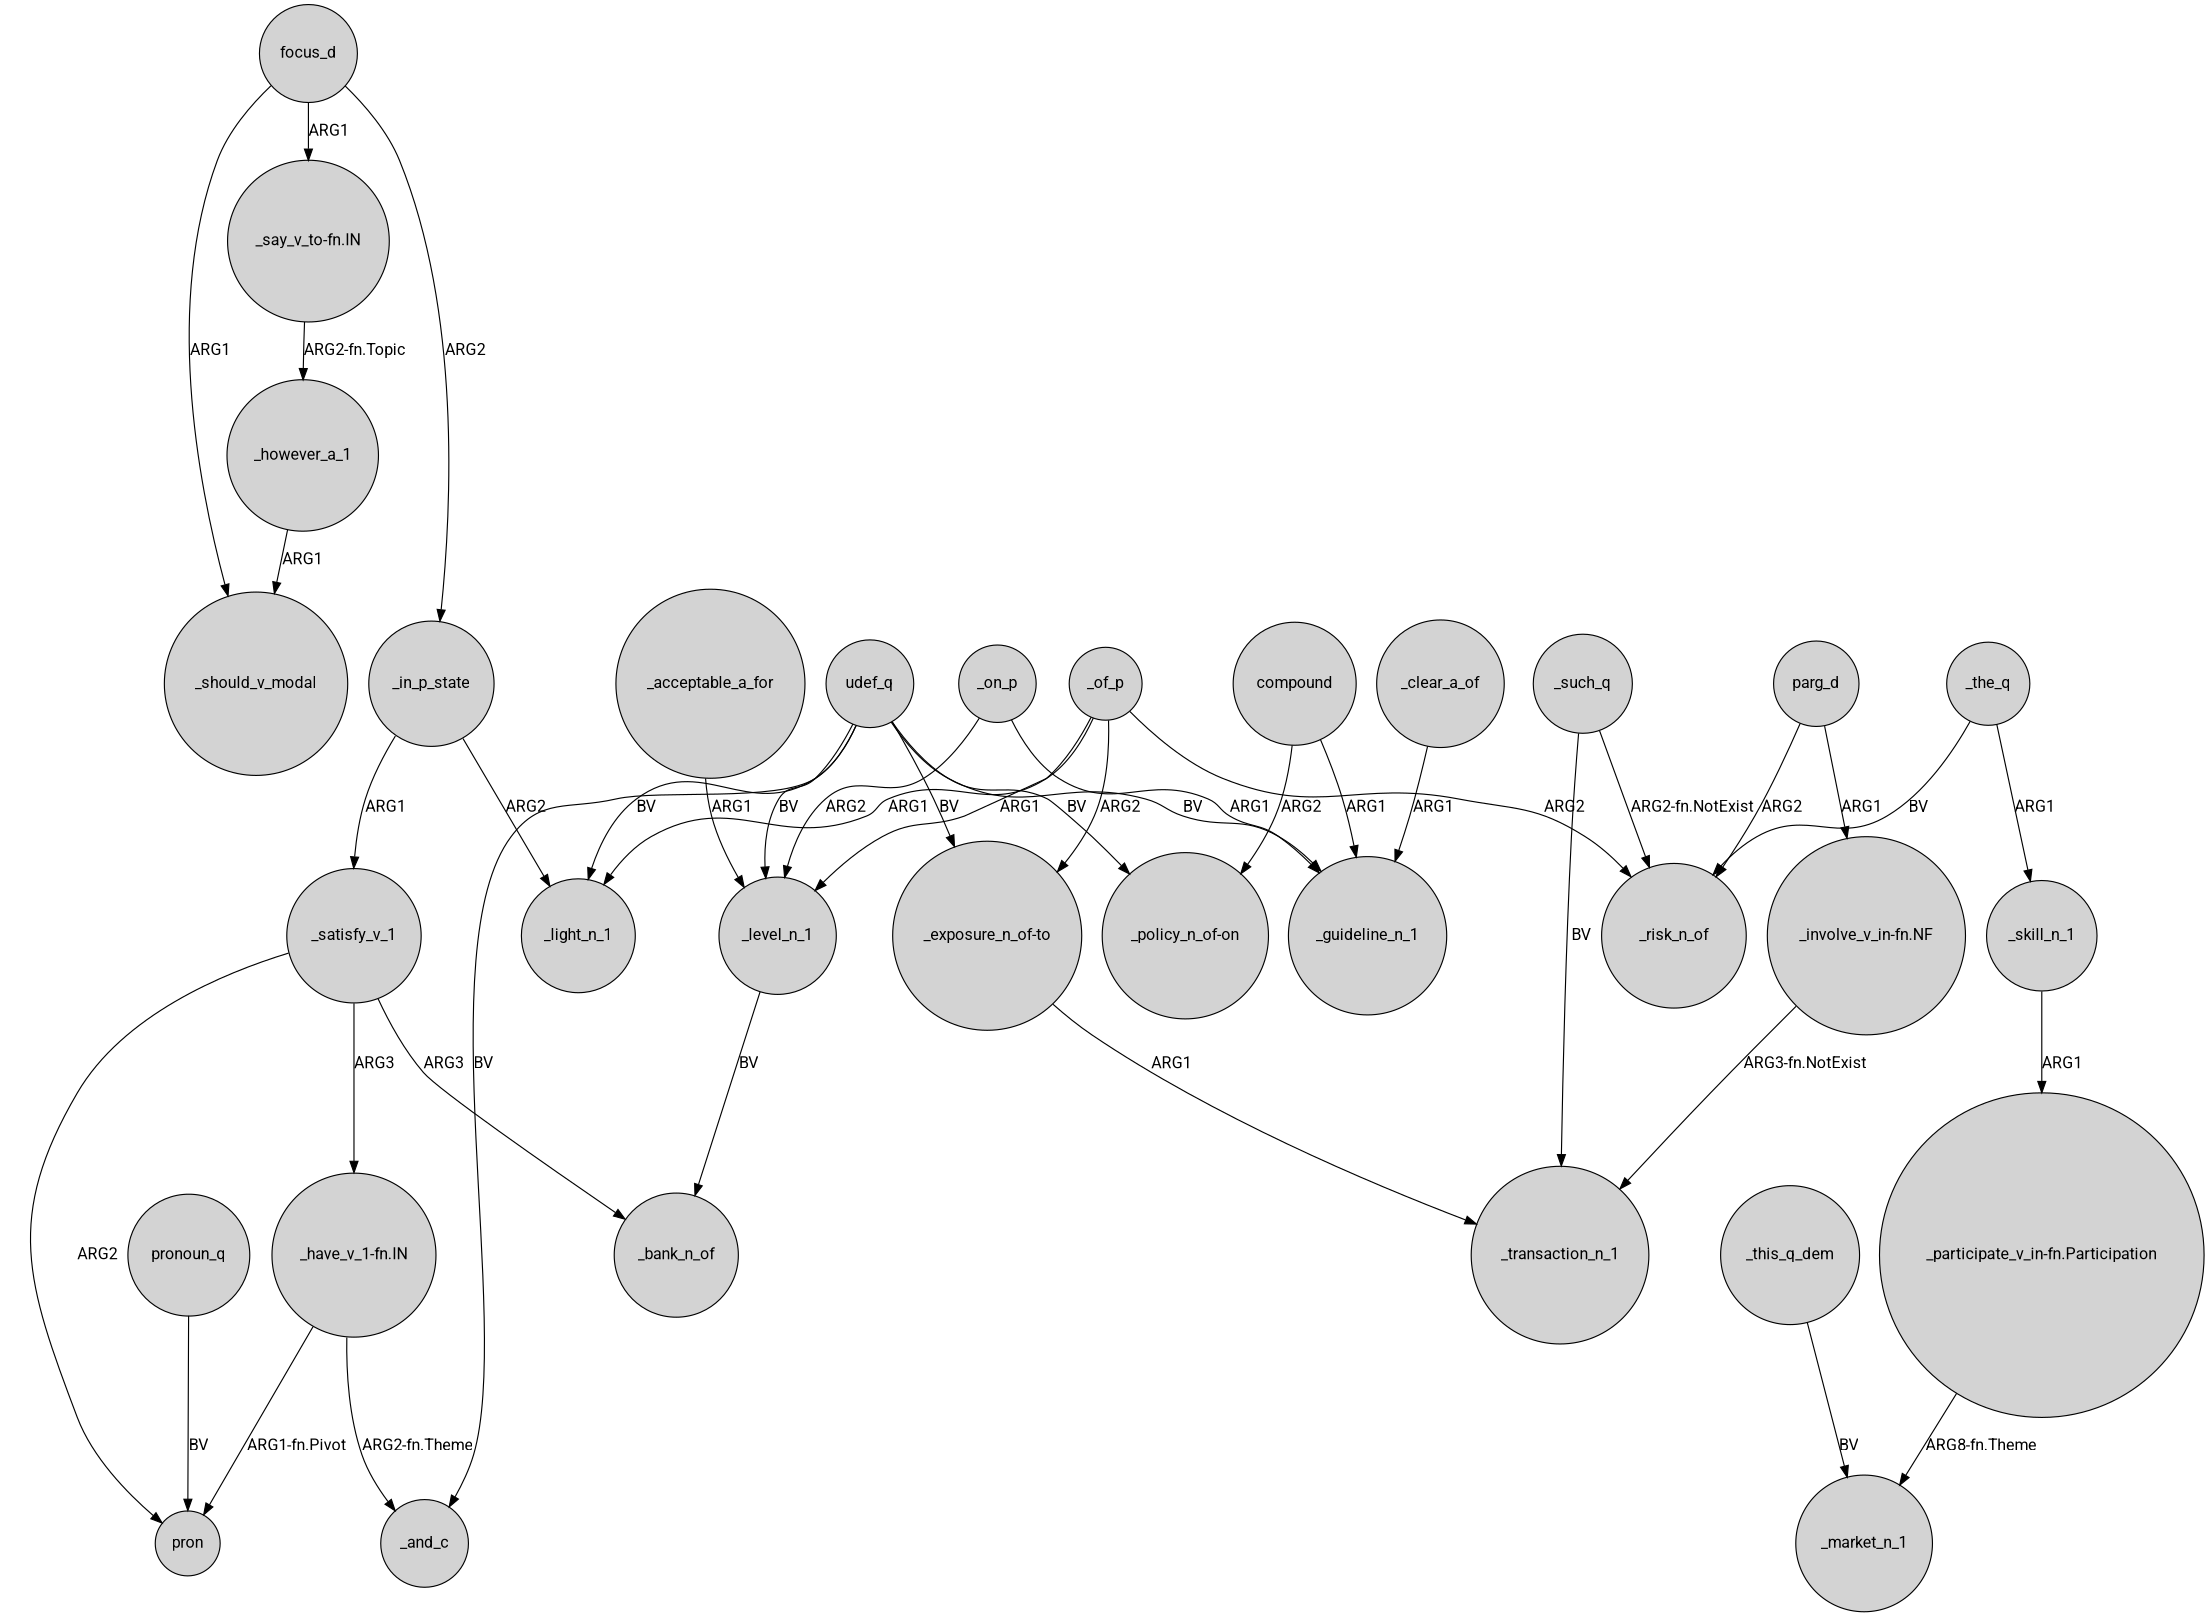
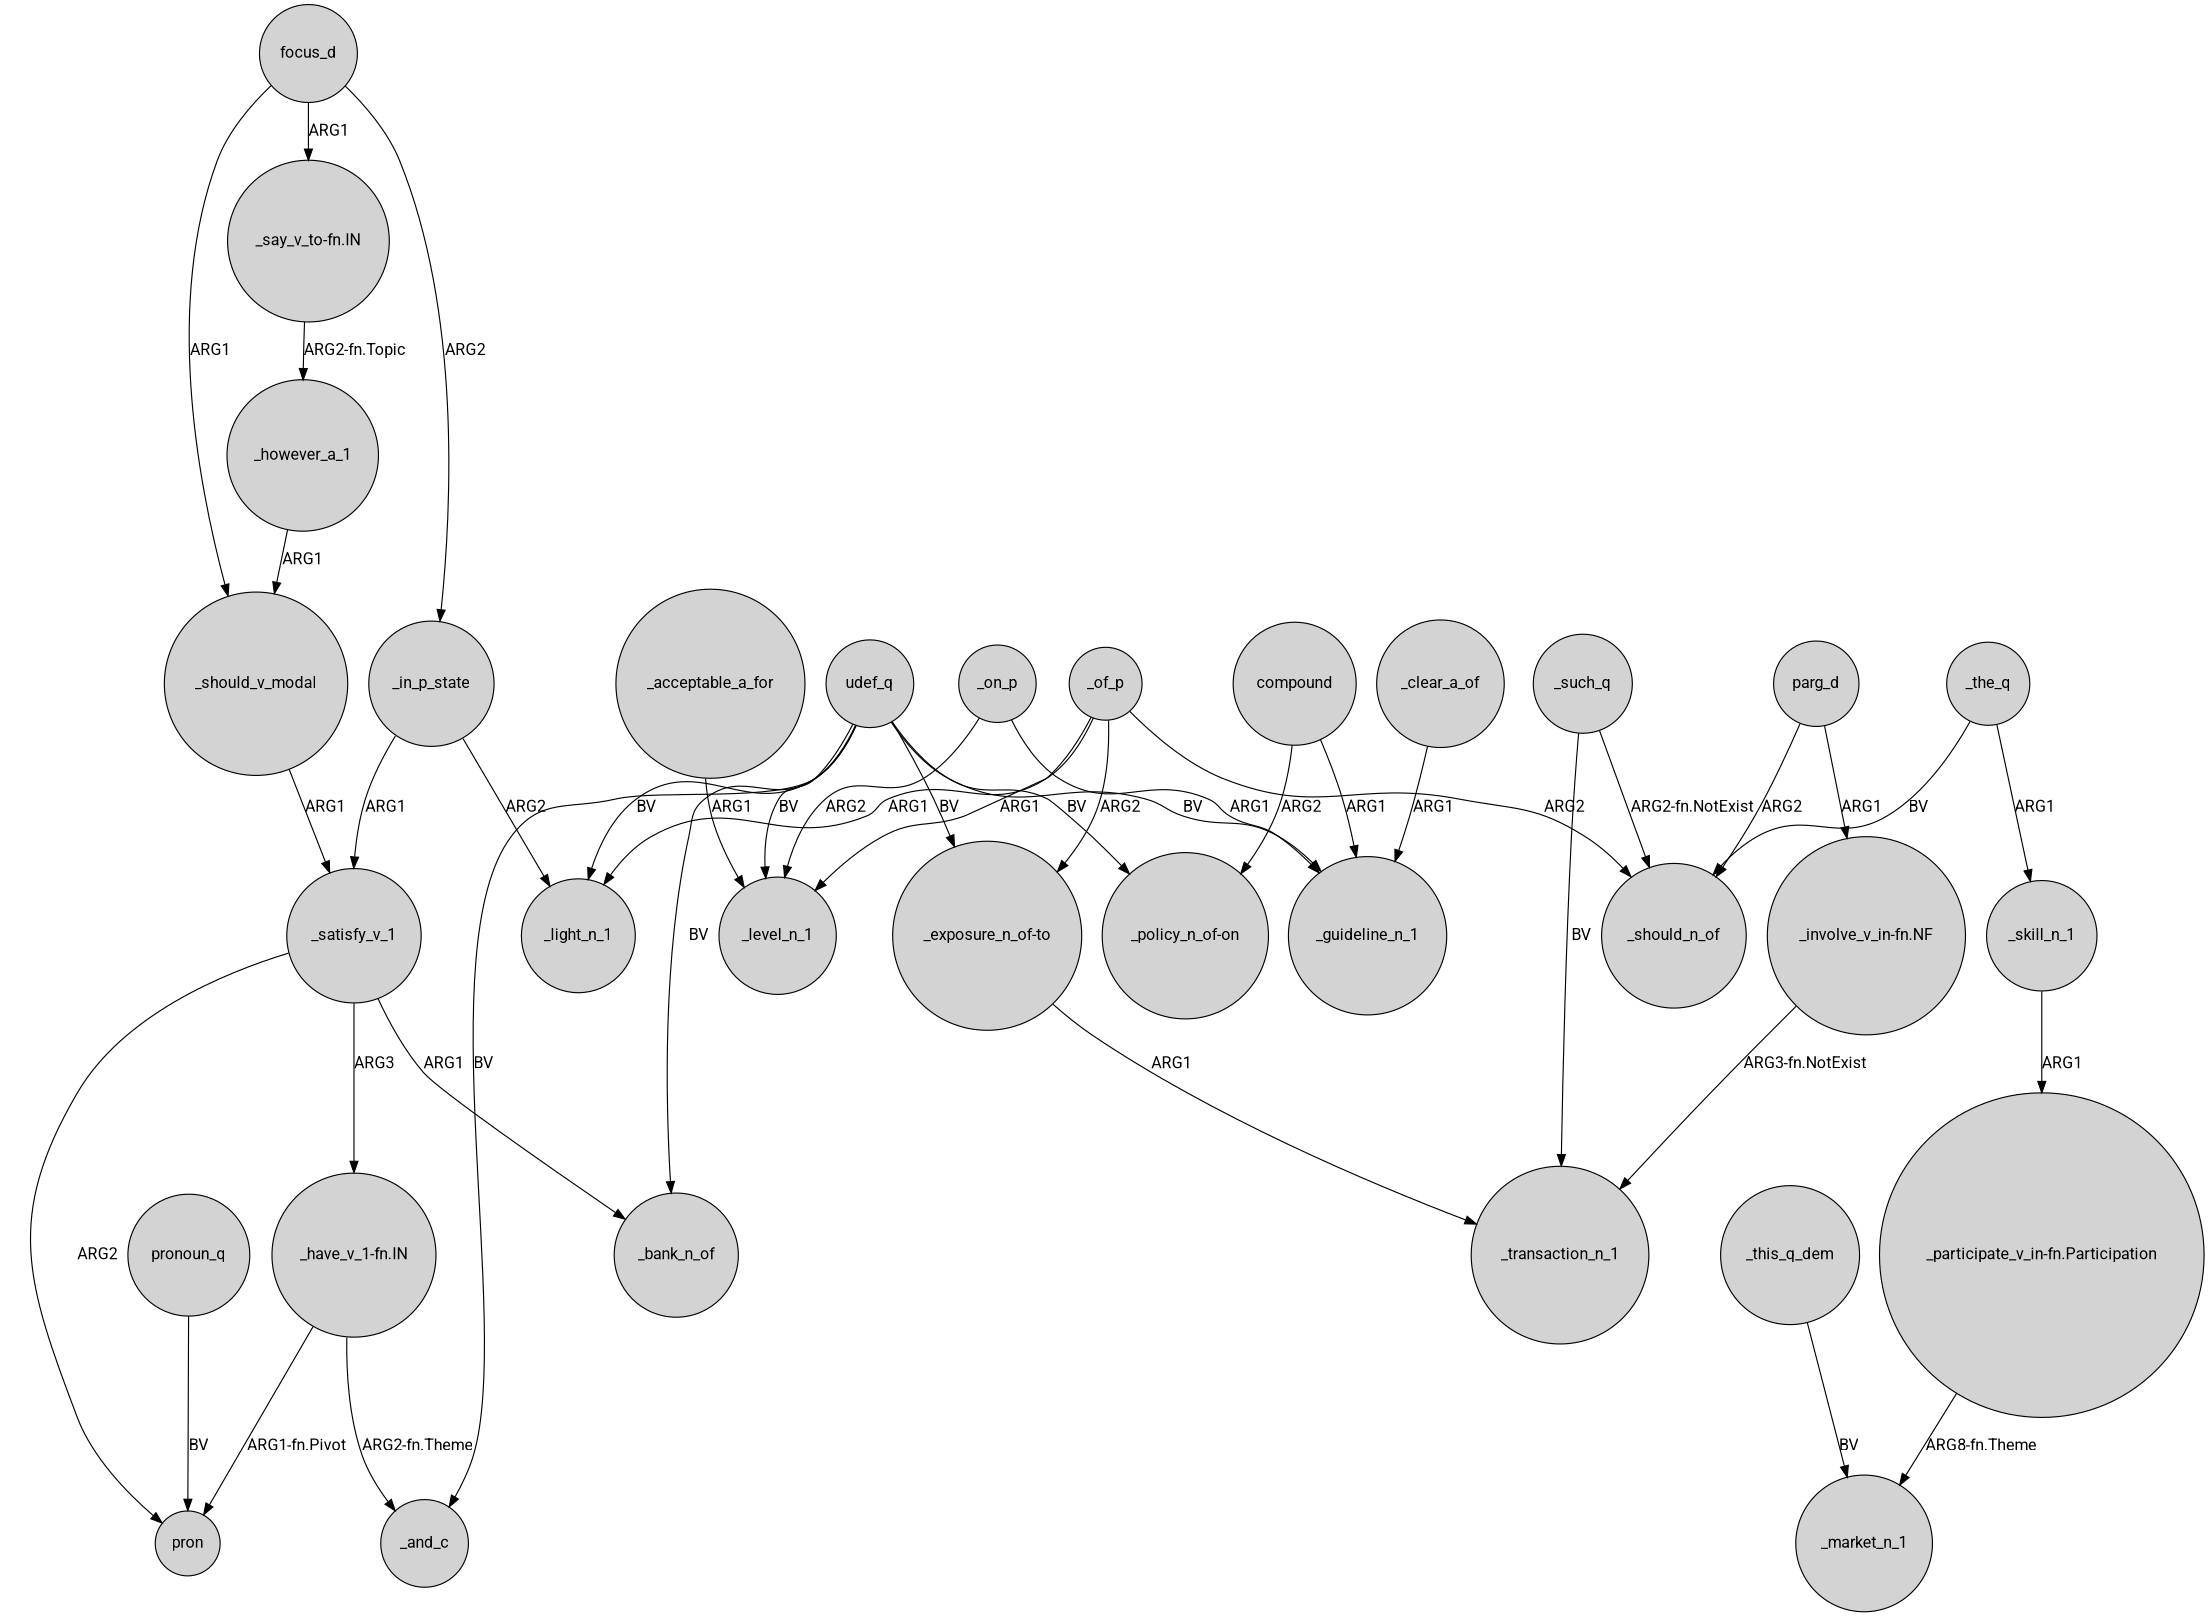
edge "_should_v_modal" -> "_satisfy_v_1": added, label "ARG1"
node "_risk_n_of": label "_risk_n_of" -> "_should_n_of"
edge "_satisfy_v_1" -> "_bank_n_of": label "ARG3" -> "ARG1"
edge "_level_n_1" -> "_bank_n_of": now "udef_q" -> "_bank_n_of"
